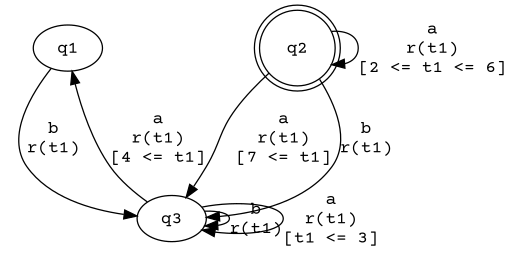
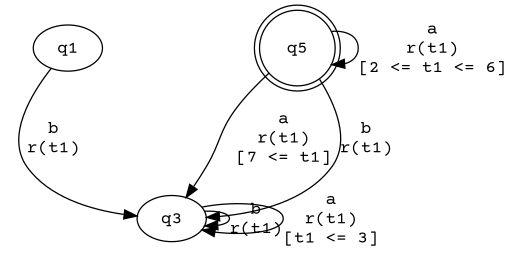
node "q2": label "q2" -> "q5"
edge "q3" -> "q1": removed, label "a r(t1) [4 <= t1]"
